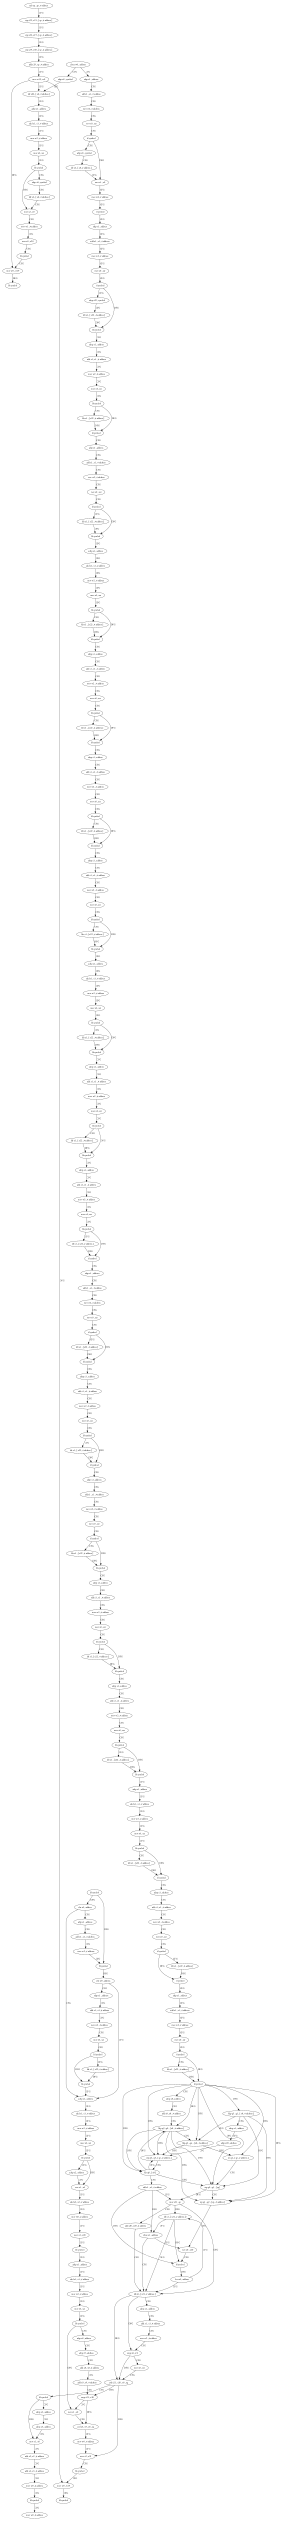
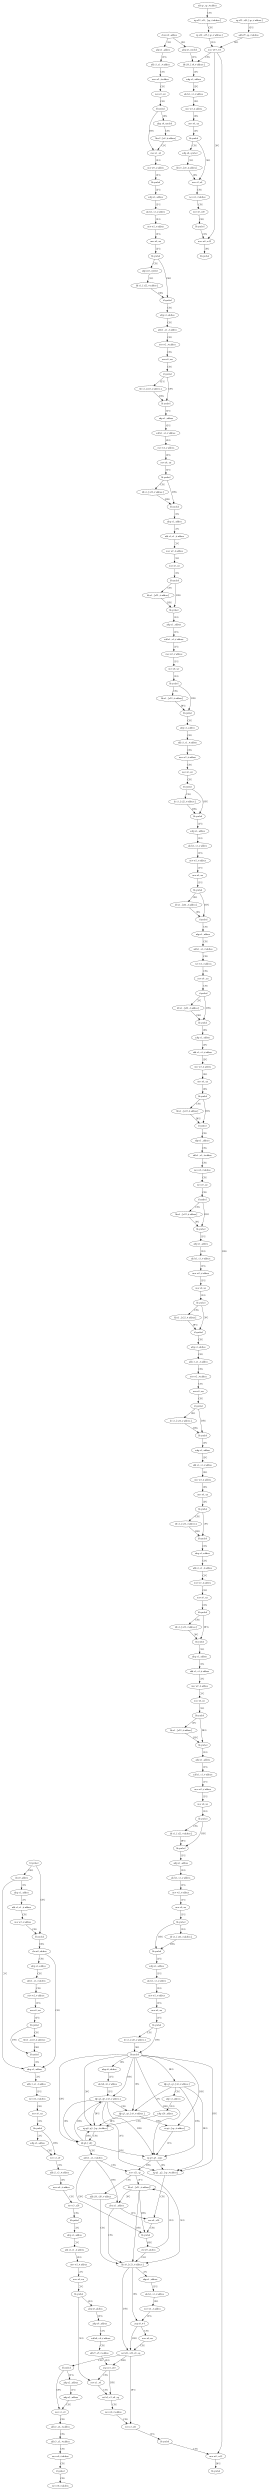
edge "stp x20 , x19 , [ sp , # address ]" -> "stp x29 , x30 , [ sp , # address ]": now "stp x20 , x19 , [ sp , # address ]" -> "mov w19 , w0"
